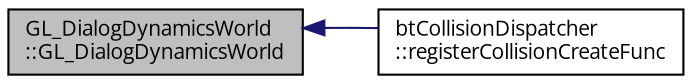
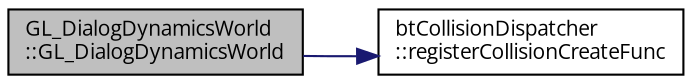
edge "btCollisionDispatcher ::registerCollisionCreateFunc" -> "GL_DialogDynamicsWorld ::GL_DialogDynamicsWorld": reversed
